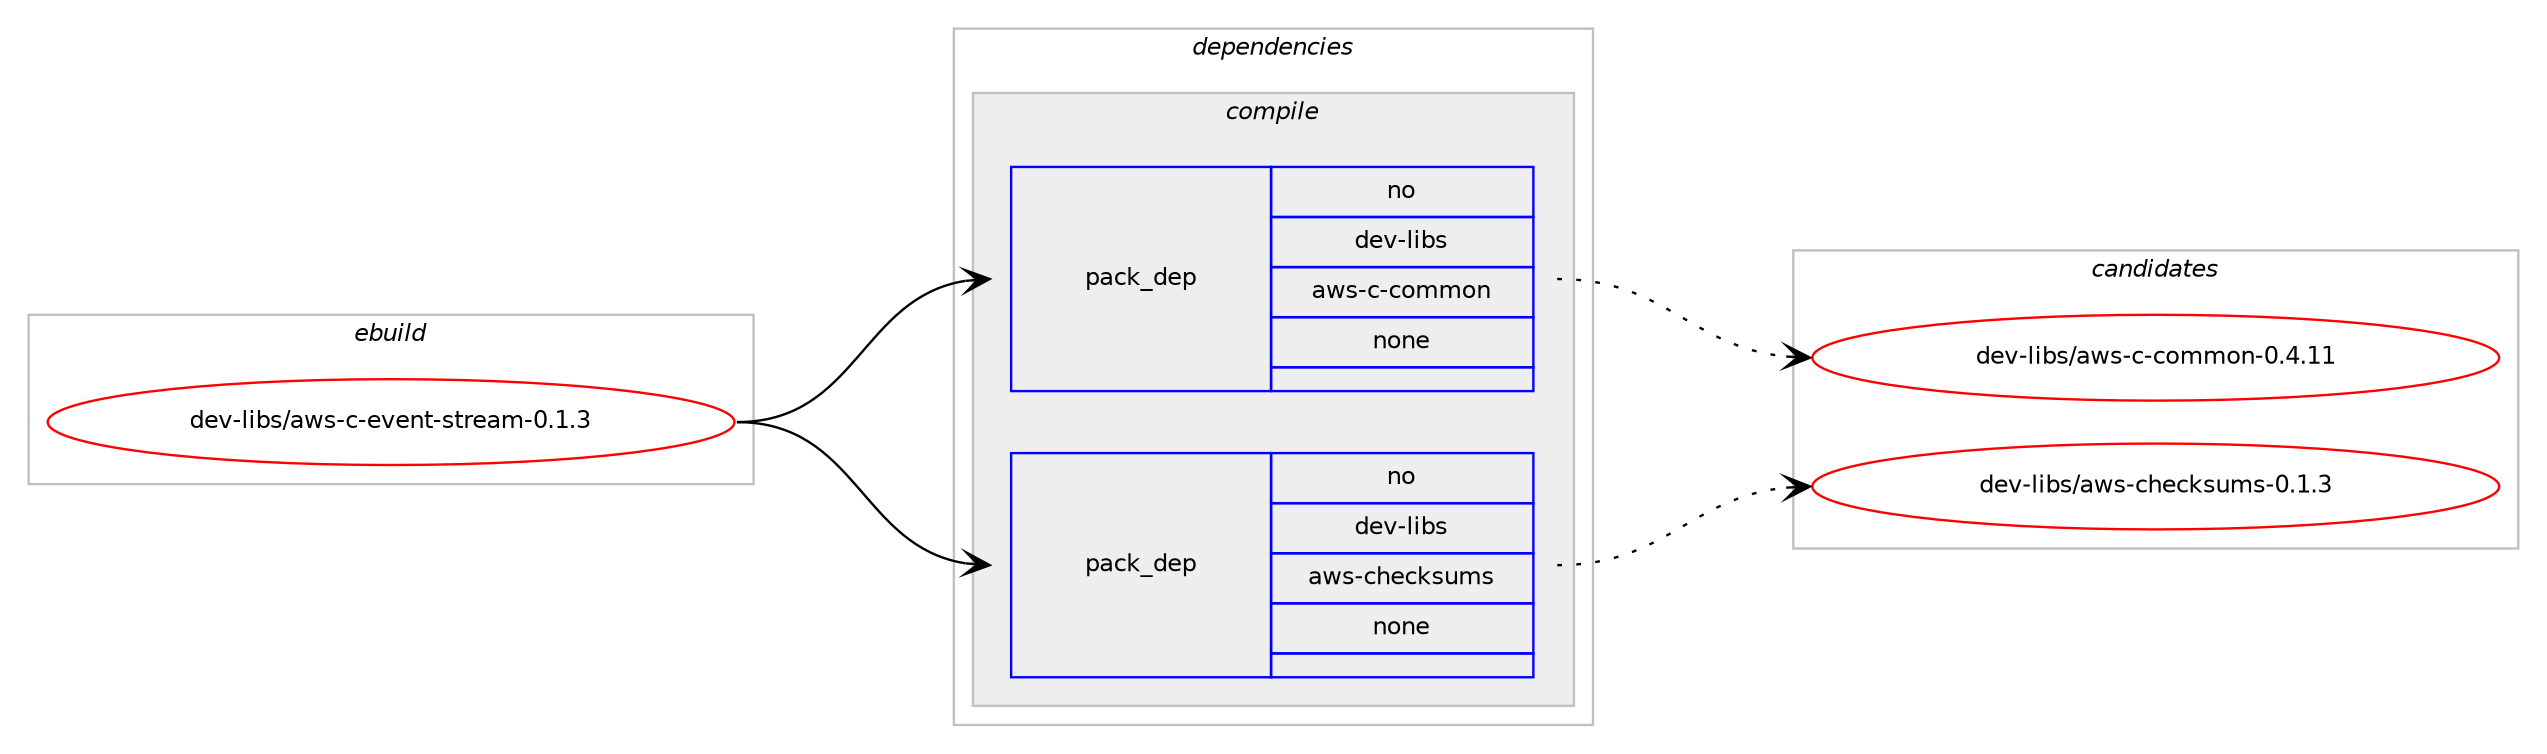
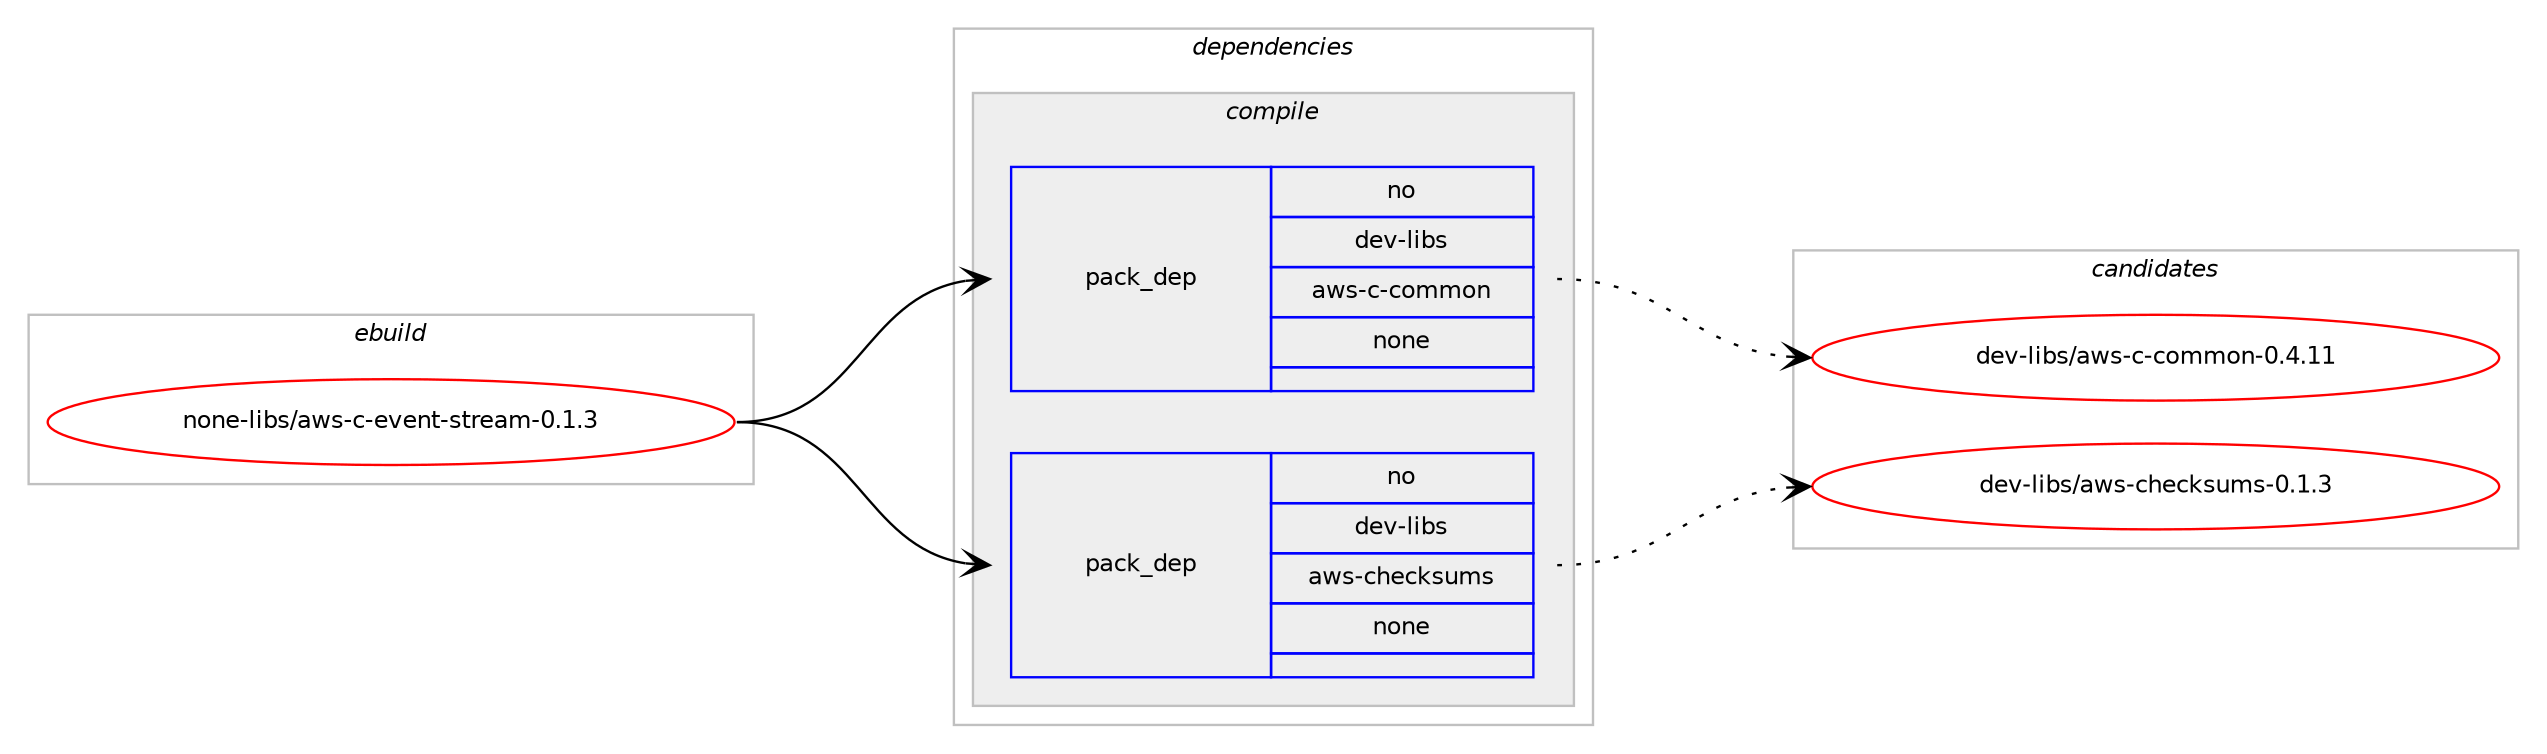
node "dev-libs/aws-c-event-stream-0.1.3": label "dev-libs/aws-c-event-stream-0.1.3" -> "none-libs/aws-c-event-stream-0.1.3"
